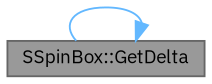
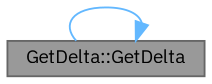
node "SSpinBox::GetDelta": label "SSpinBox::GetDelta" -> "GetDelta::GetDelta"
